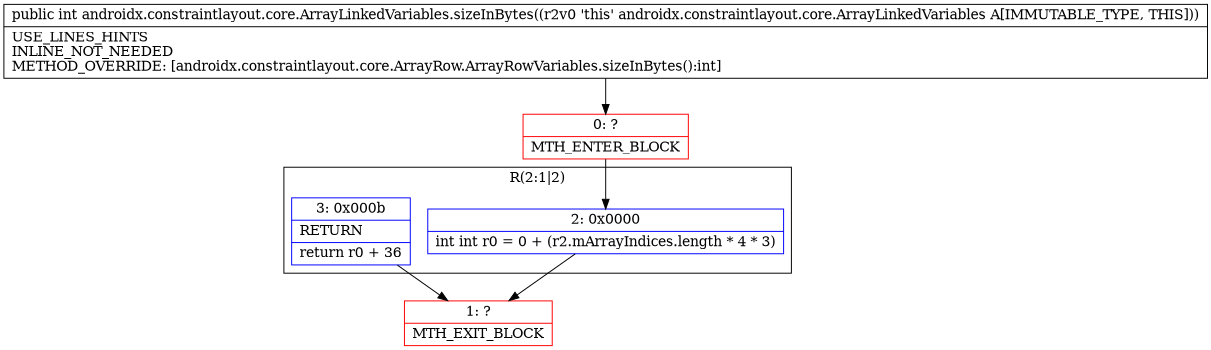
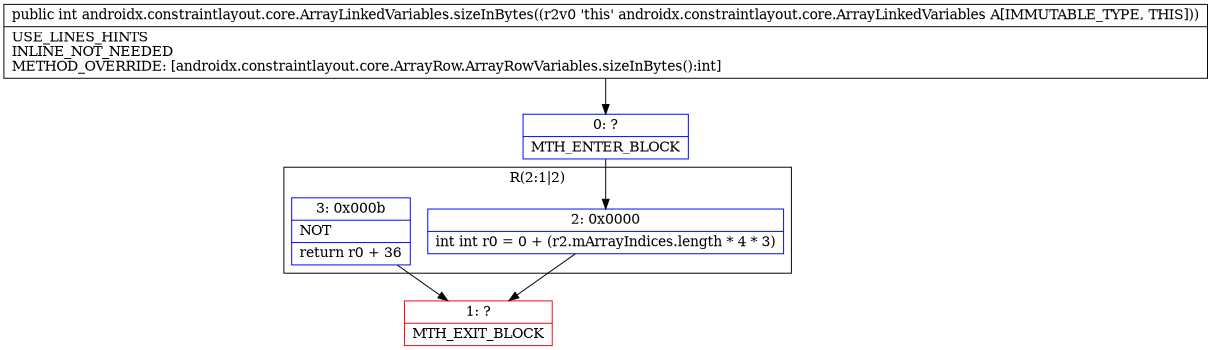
node "0: ?": color red -> blue
node "3: 0x000b": text "RETURN" -> "NOT"
